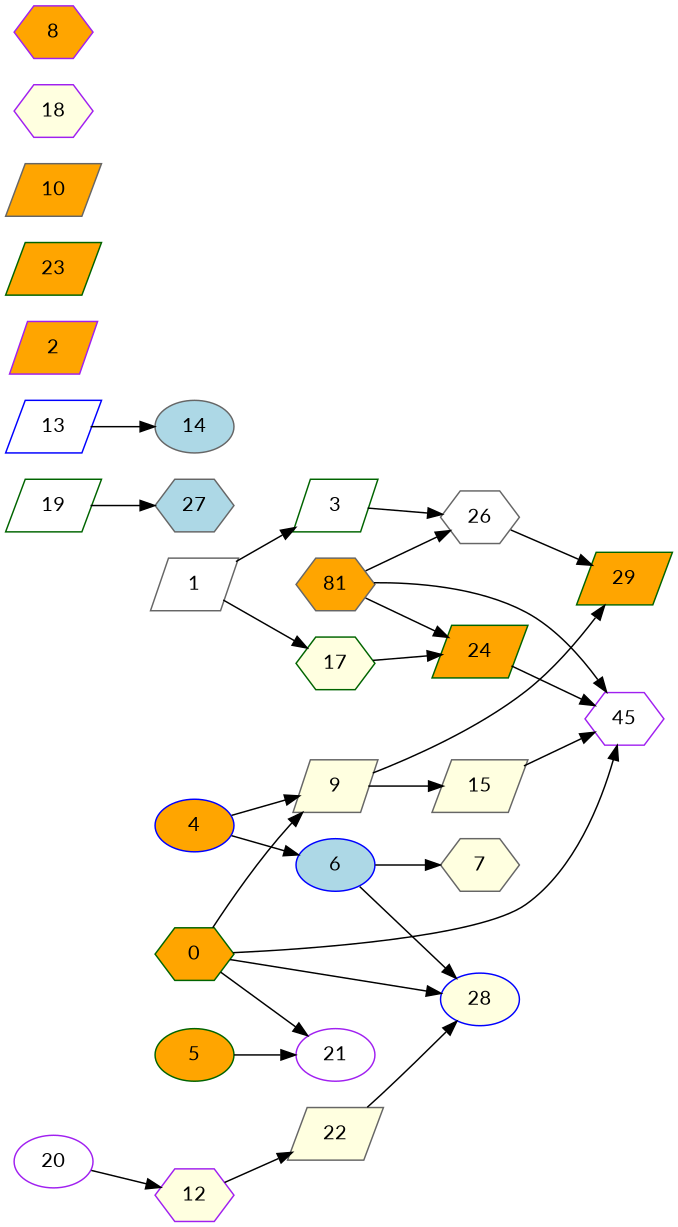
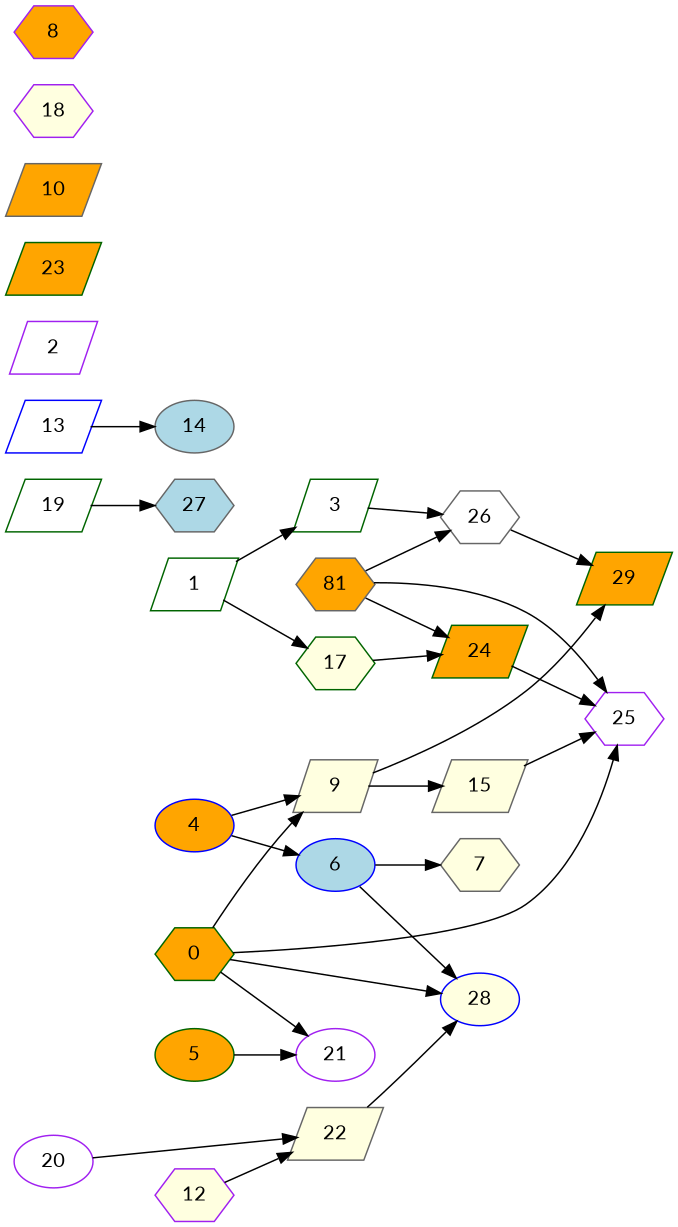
node "2": fillcolor orange -> white
node "1": color gray40 -> darkgreen
node "45": label "45" -> "25"
edge "20" -> "12": now "20" -> "22"
